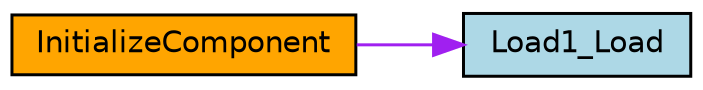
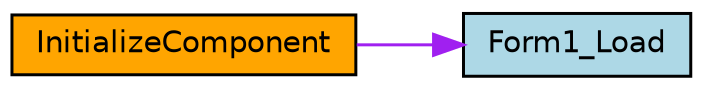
node "Load1_Load": label "Load1_Load" -> "Form1_Load"
